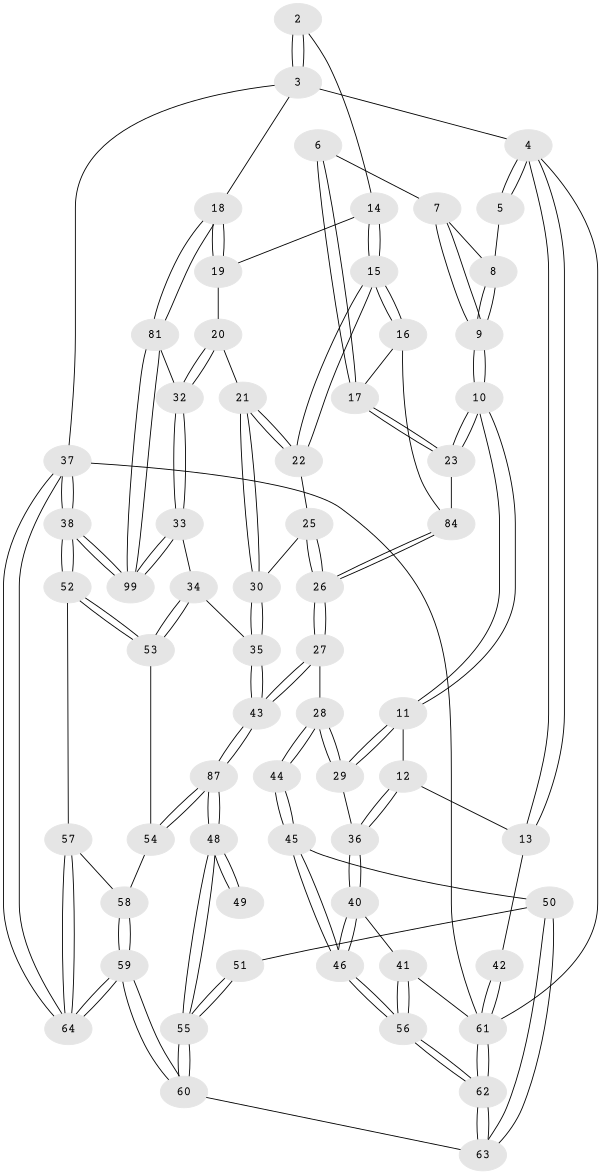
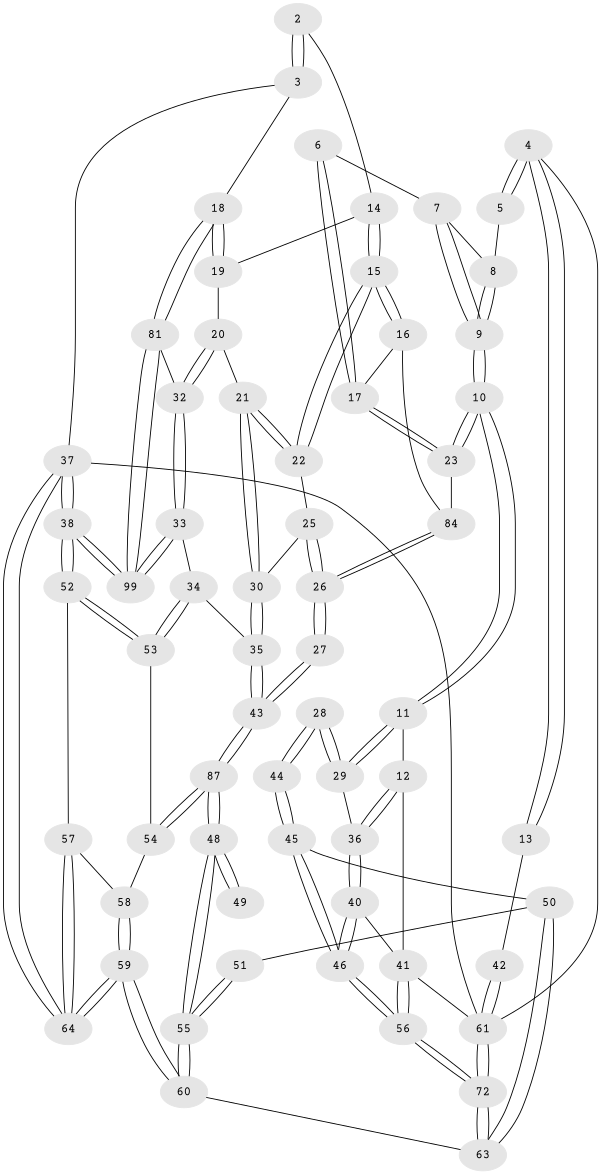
edge "3" -- "4": removed
edge "27" -- "28": removed
edge "12" -- "13": now "12" -- "41"
node "62": label "62" -> "72"
